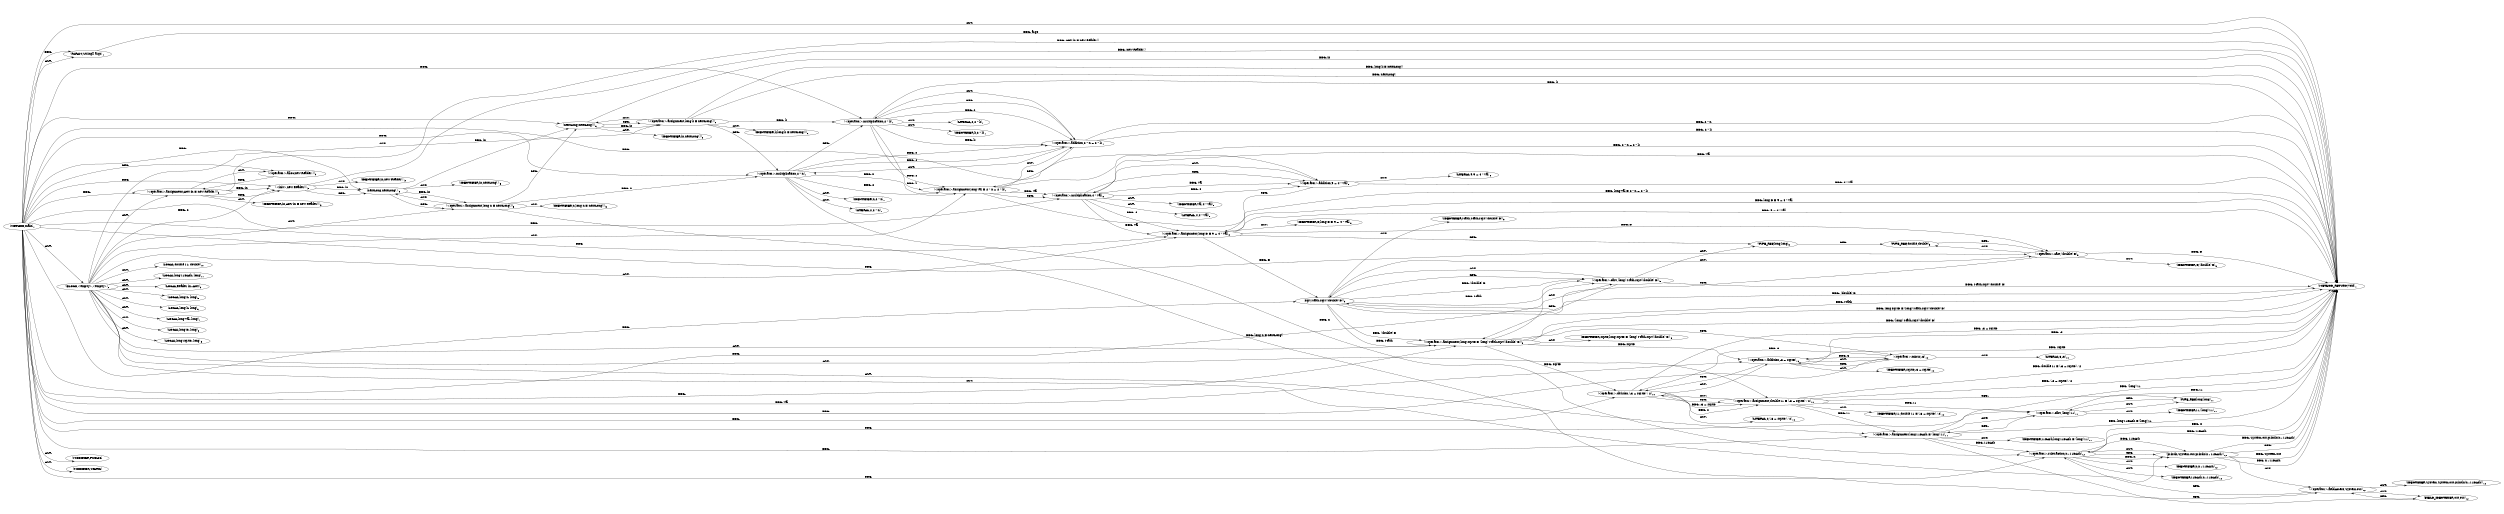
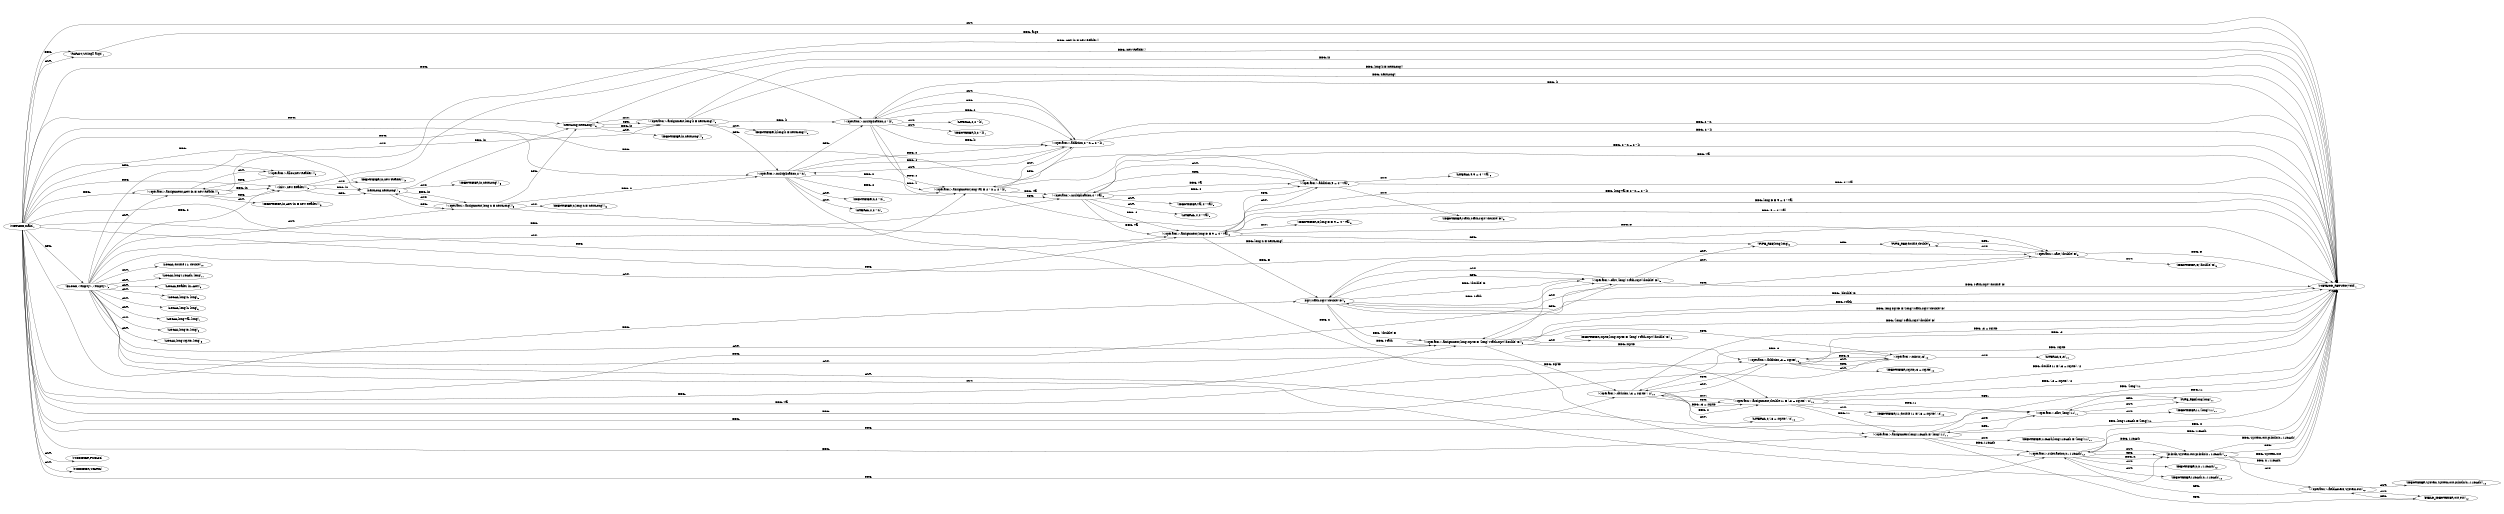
edge "(<operator>.assignment,long D = 9 + 4 * val)" -> "(<operator>.addition,9 + 4 * val)": added, label "AST:"
edge "(METHOD,main)" -> "(BLOCK,<empty>,<empty>)": label "AST: " -> "CFG: "
edge "(sqrt,Math.sqrt((double) D))" -> "(IDENTIFIER,Math,Math.sqrt((double) D))": now "(<operator>.addition,9 + 4 * val)" -> "(IDENTIFIER,Math,Math.sqrt((double) D))"
edge "(<operator>.assignment,long n = nextLong())" -> "(<operator>.fieldAccess,System.out)": now "(<operator>.assignment,long n = nextLong())" -> "(METHOD_RETURN,void)"
